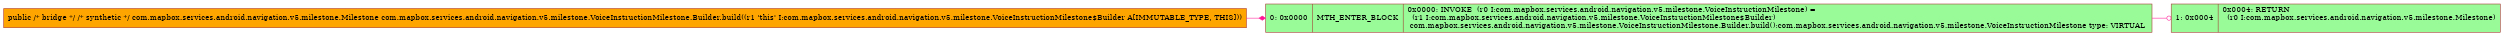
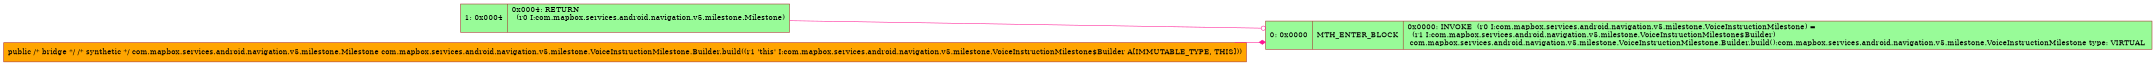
edge "0: 0x0000" -> "1: 0x0004": reversed
